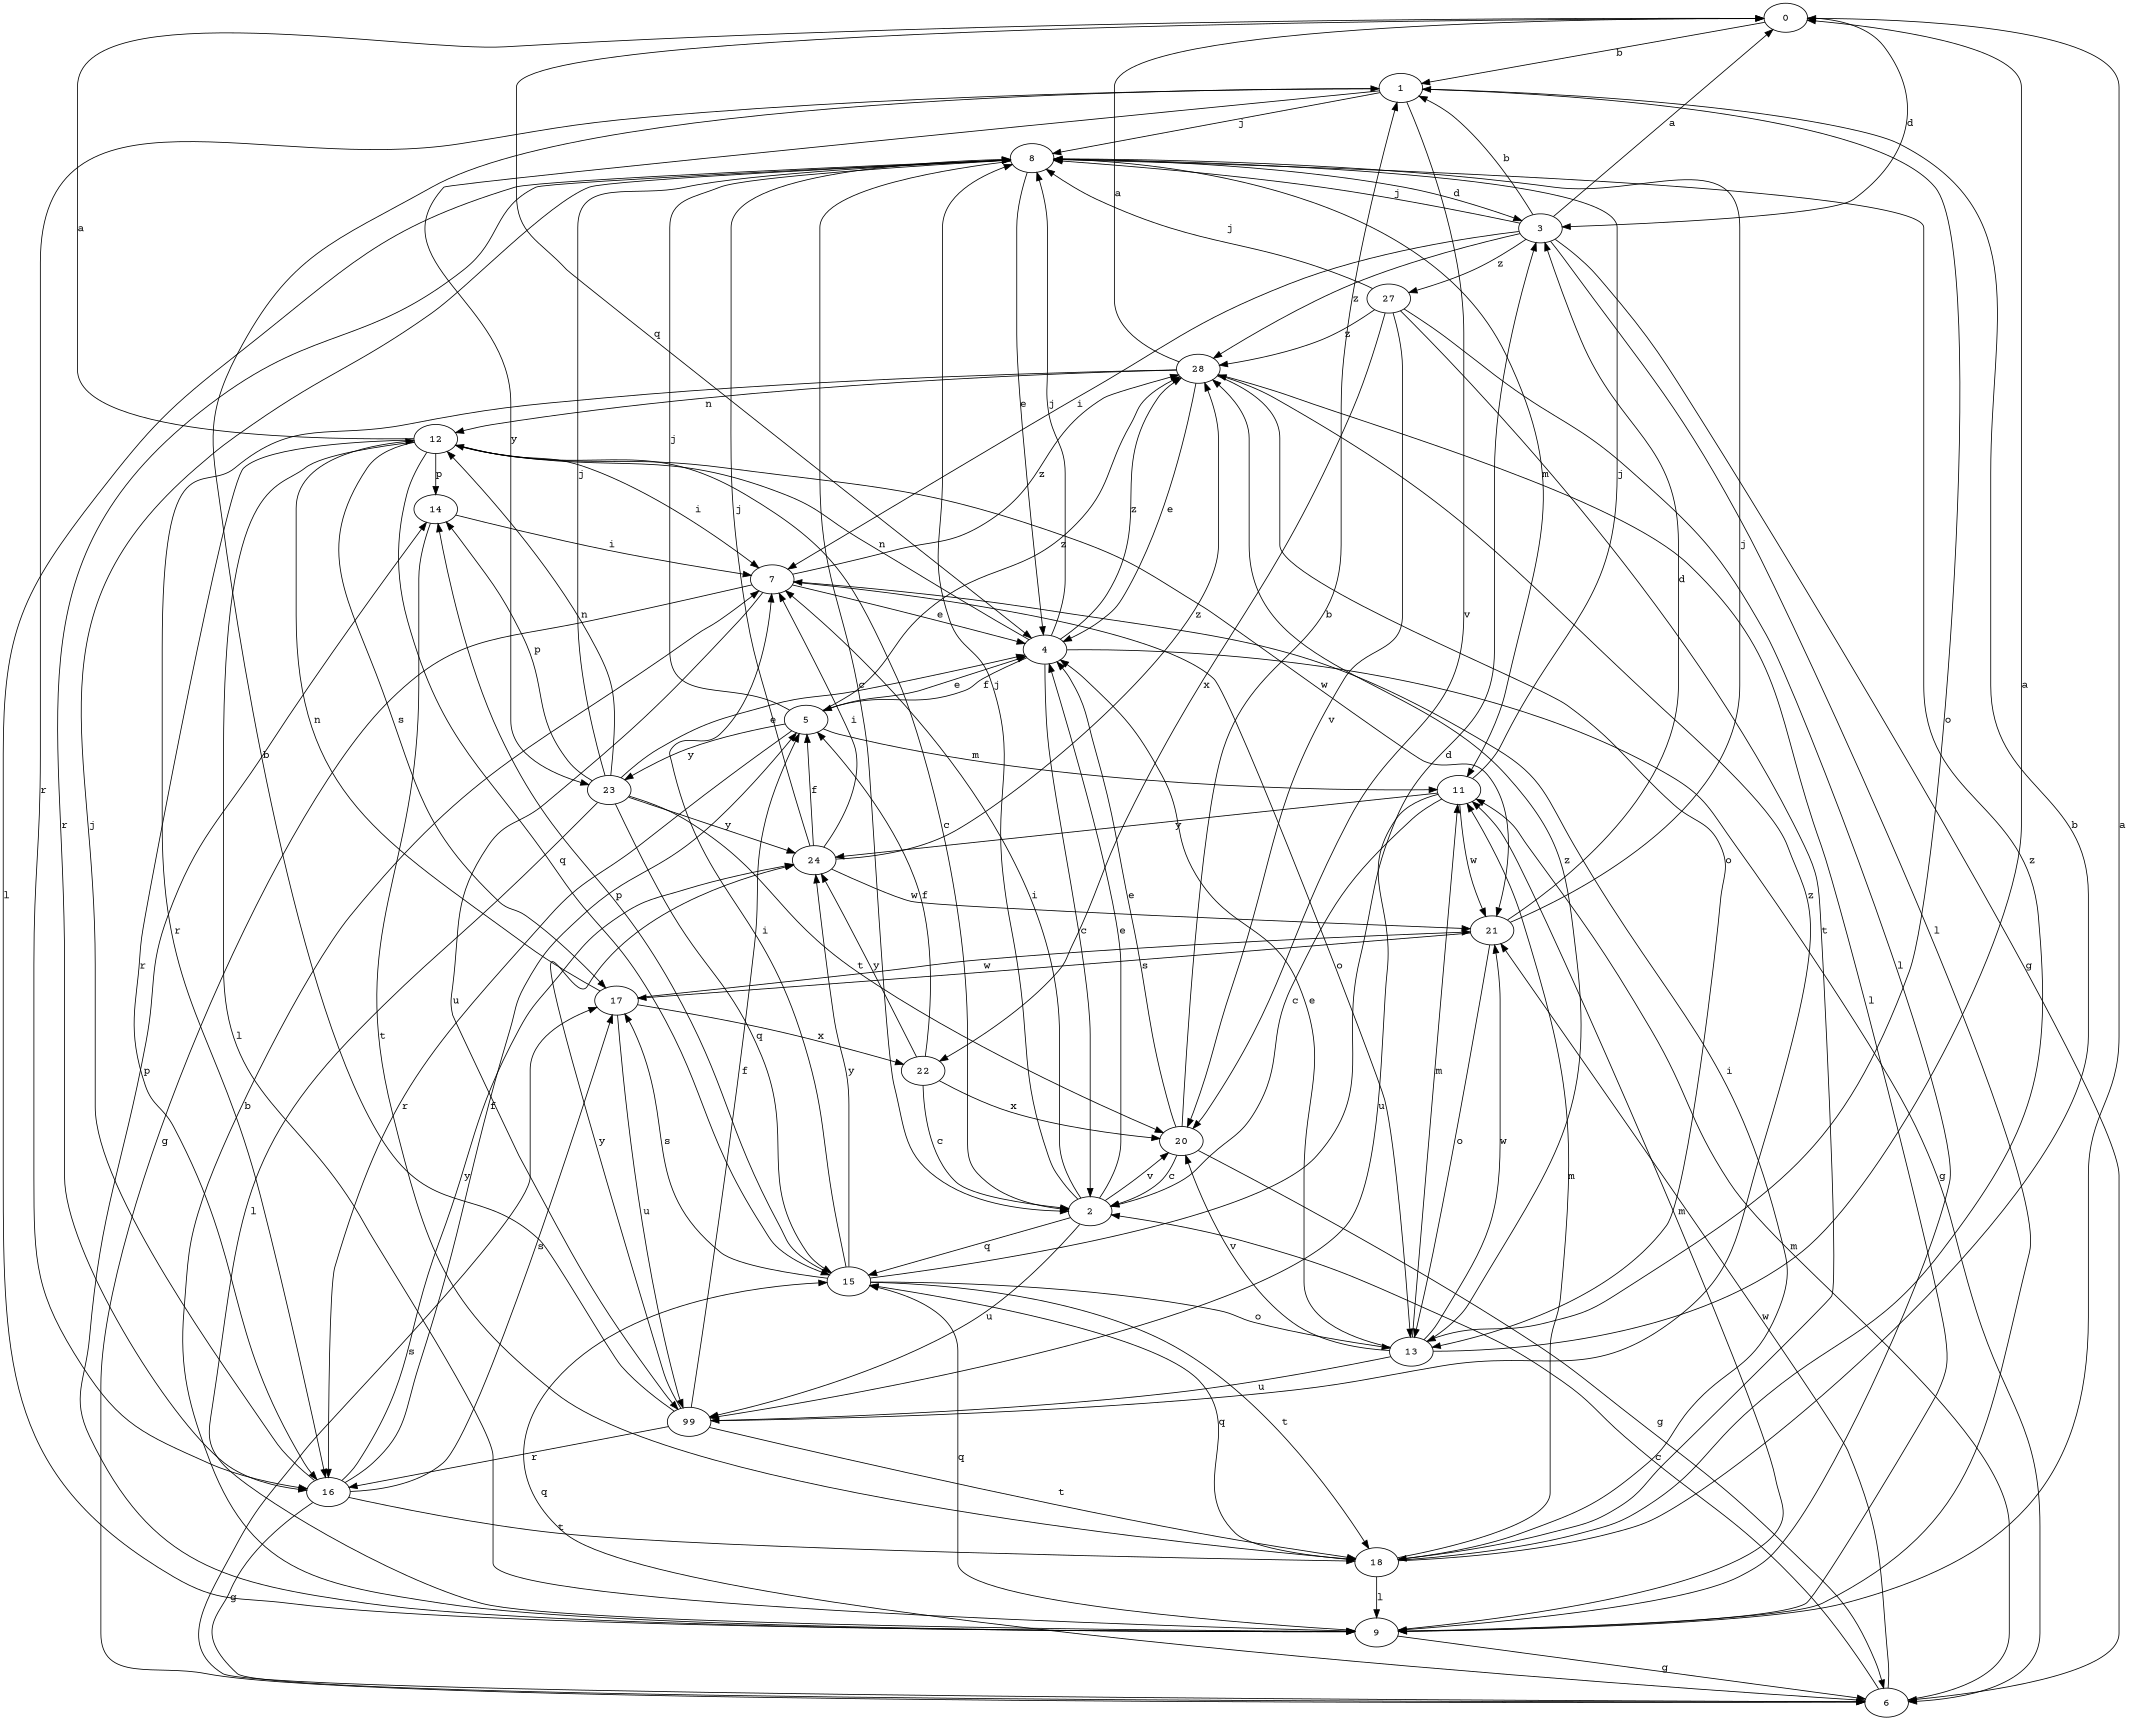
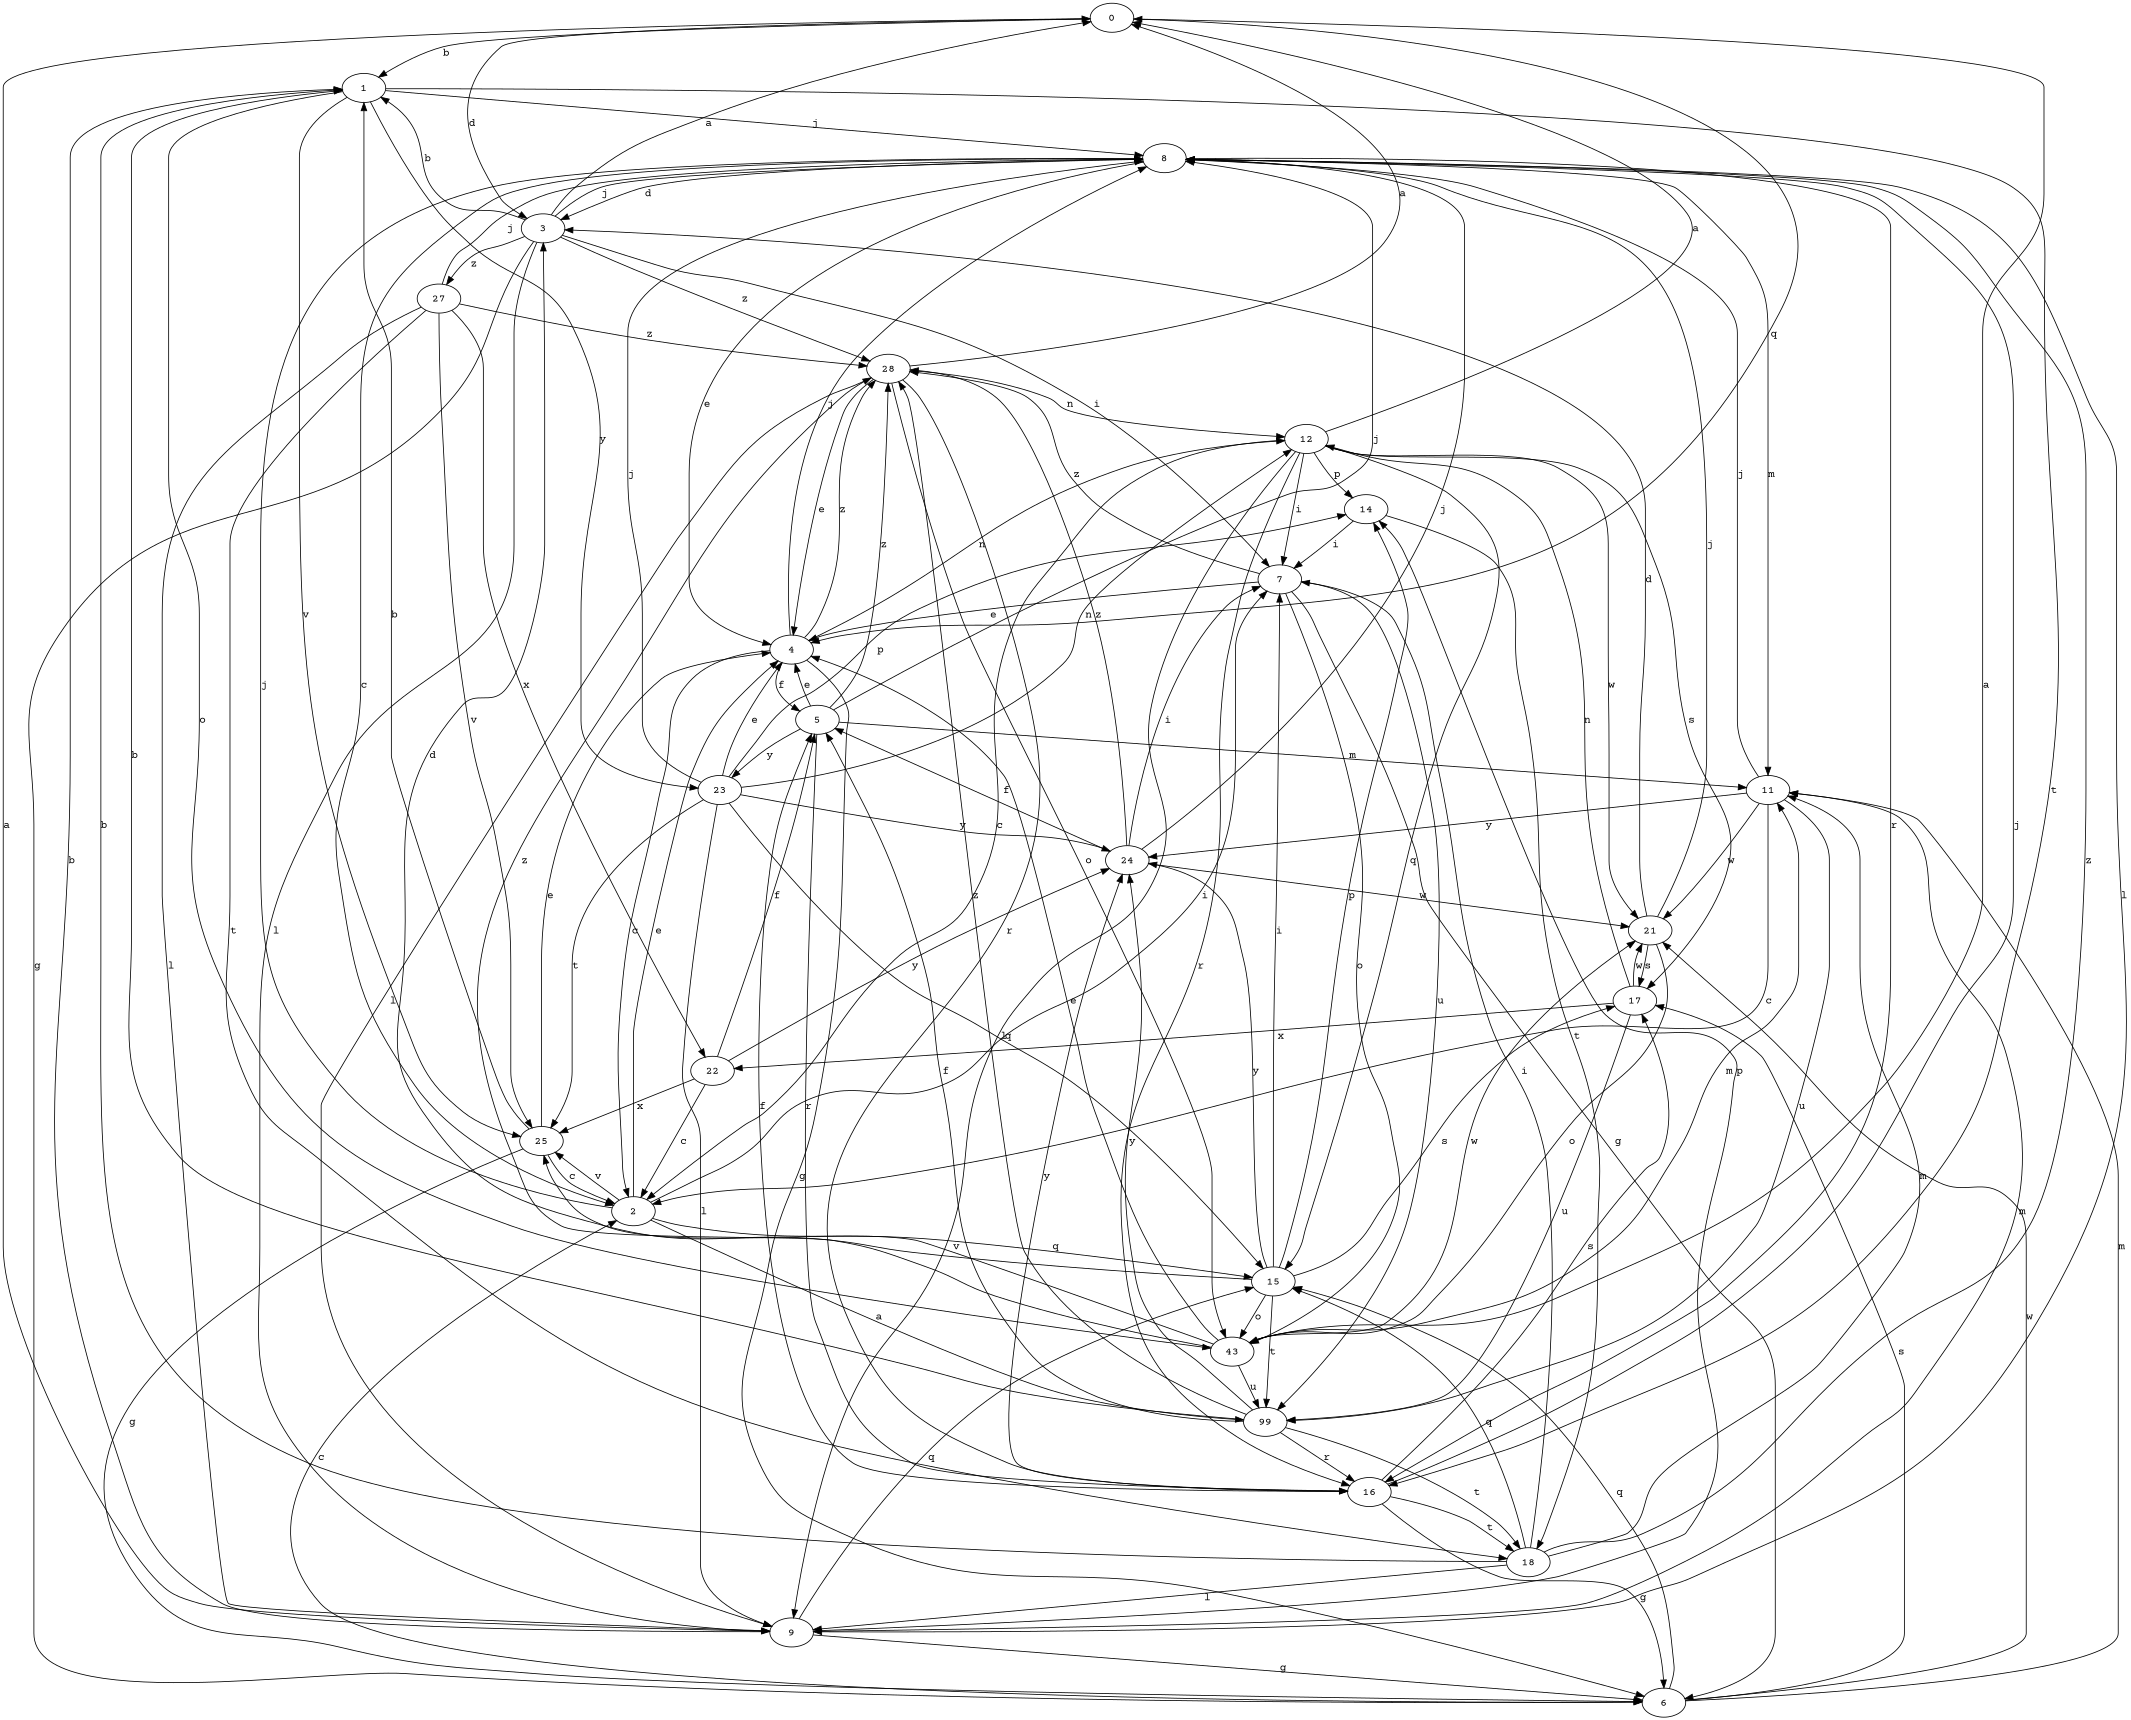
edge "1" -> "16": label "r" -> "t"
node "20": label "20" -> "25"
edge "2" -> "99": label "u" -> "a"
edge "15" -> "18": now "15" -> "99"
node "13": label "13" -> "43"
edge "9" -> "7": now "9" -> "1"
